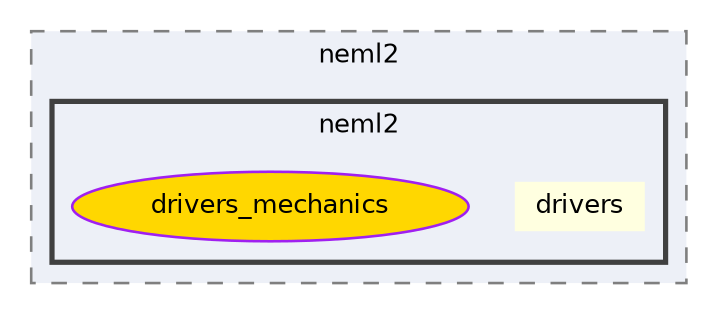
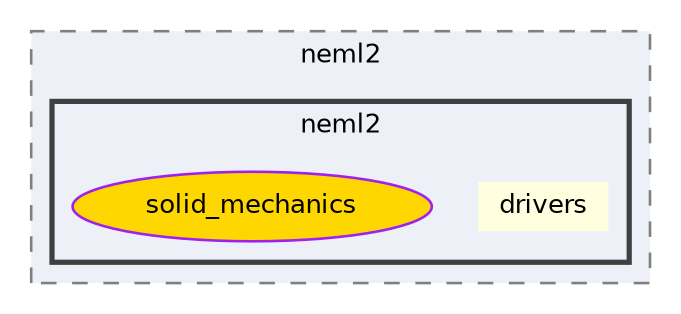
node "drivers_mechanics": label "drivers_mechanics" -> "solid_mechanics"
